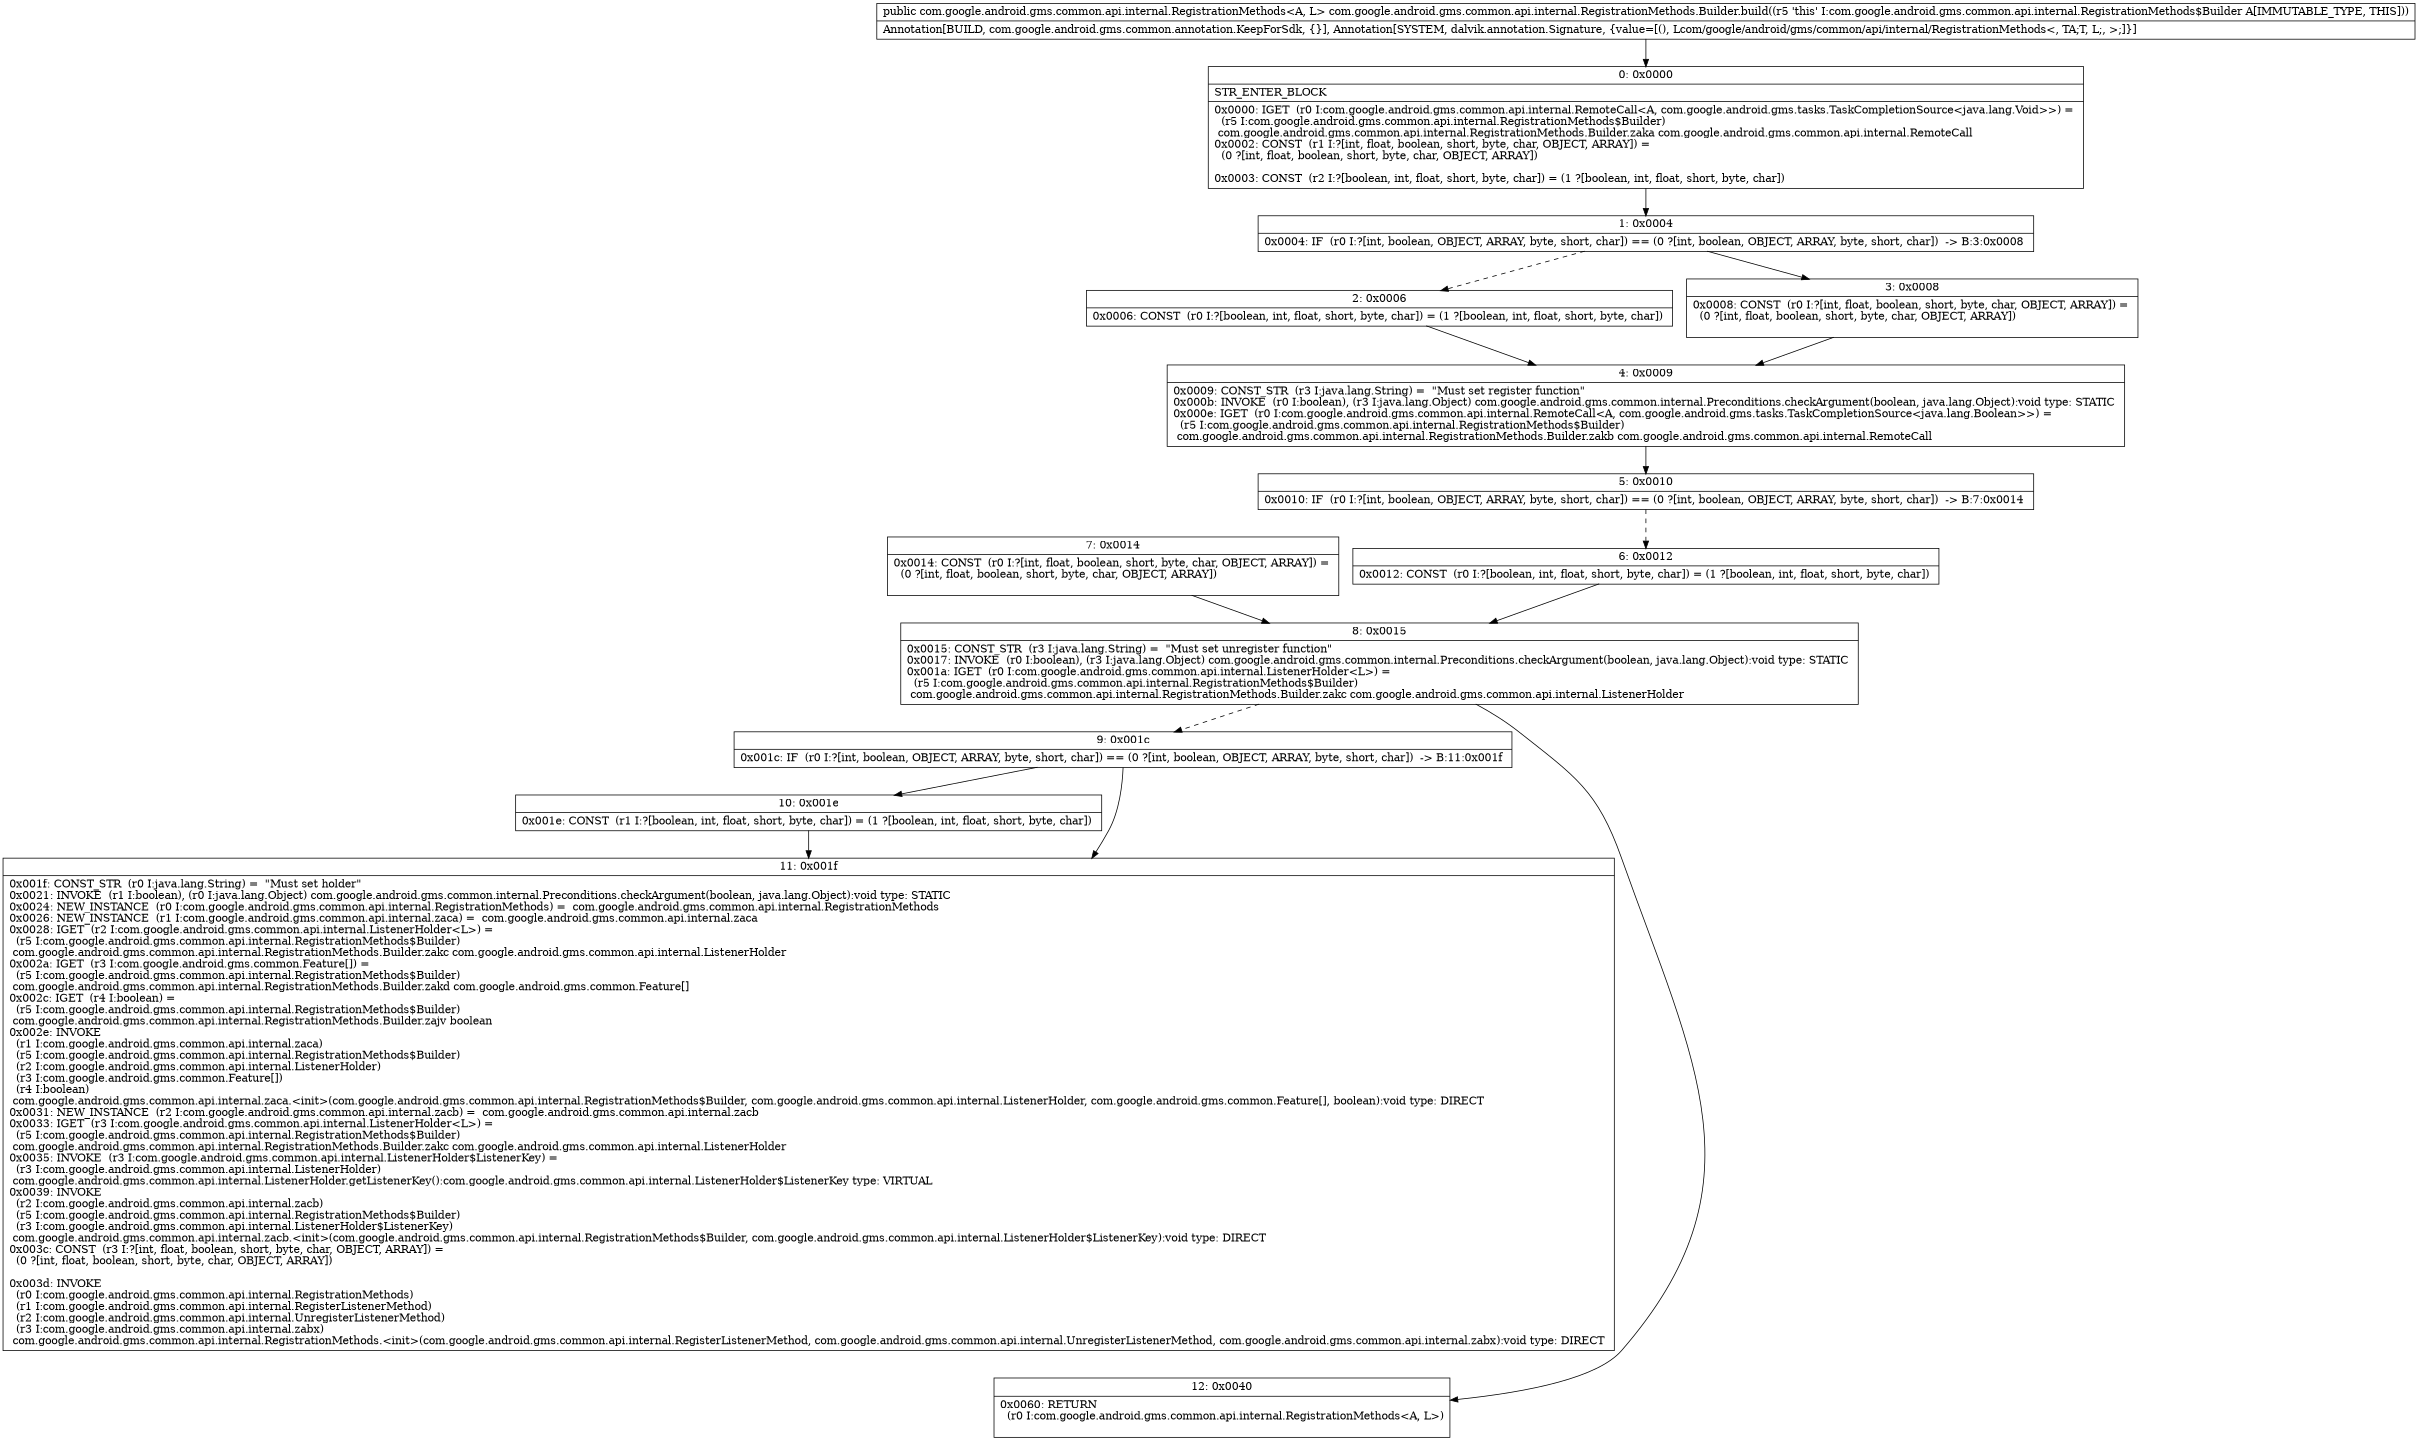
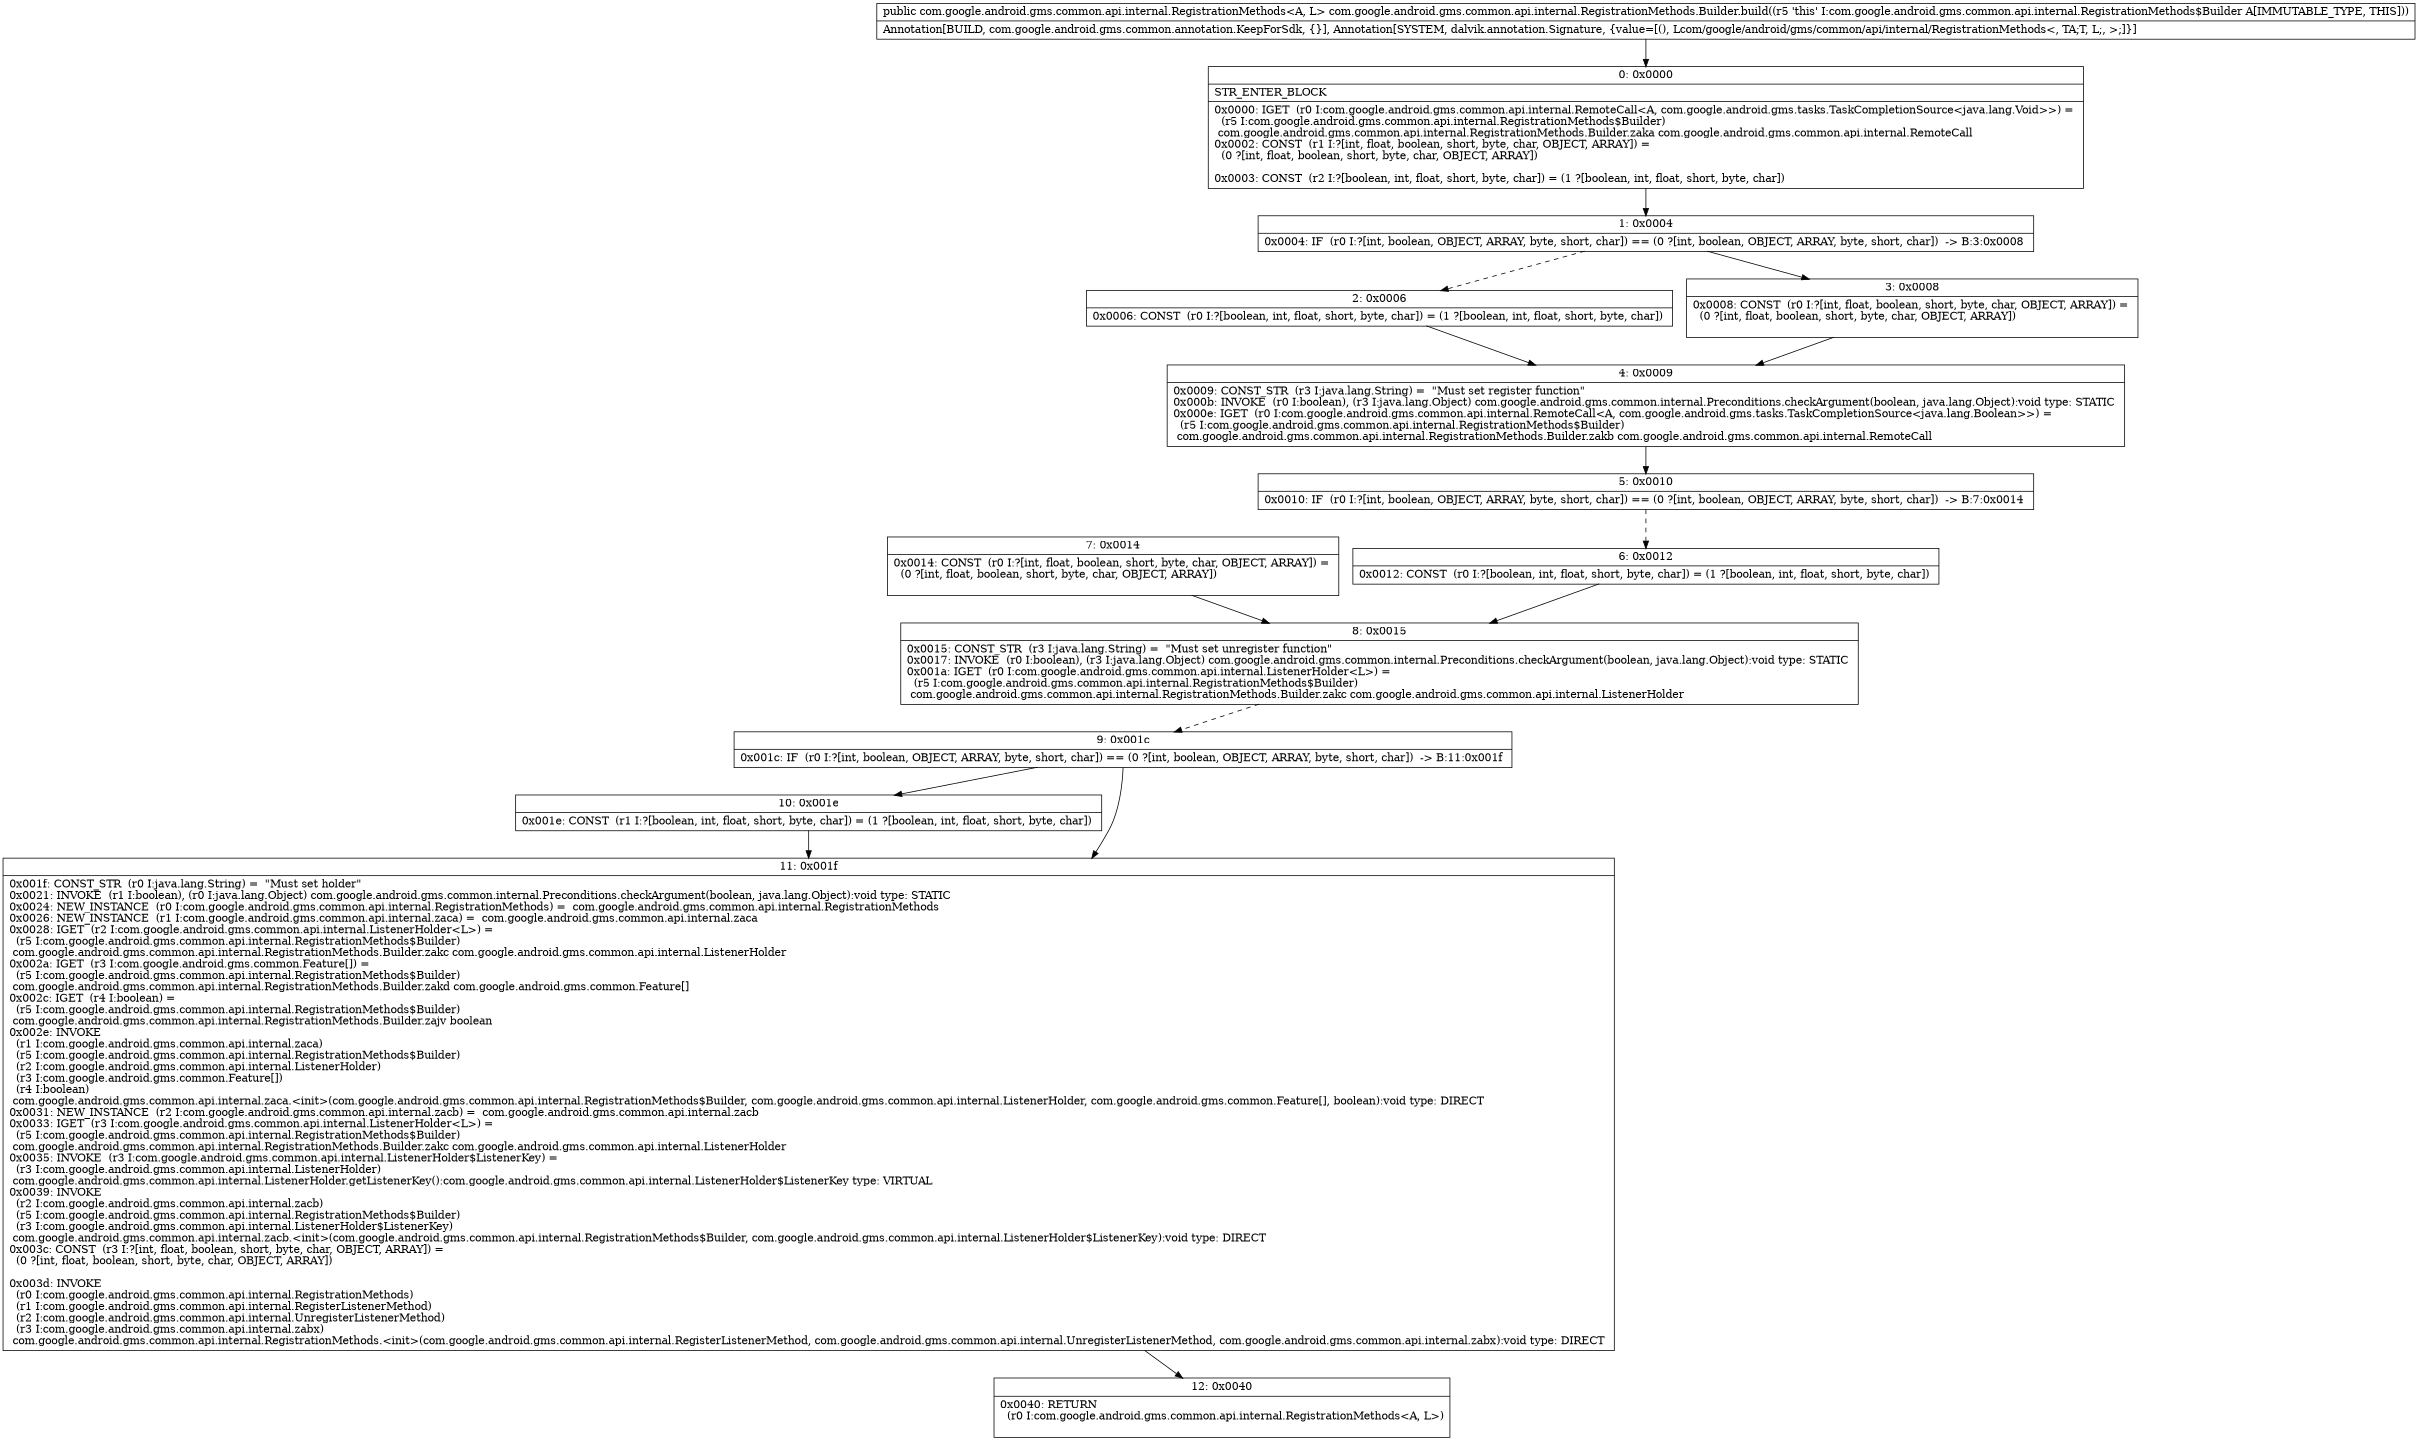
edge "8: 0x0015" -> "12: 0x0040": now "11: 0x001f" -> "12: 0x0040"
node "12: 0x0040": text "0x0060: RETURN" -> "0x0040: RETURN"
